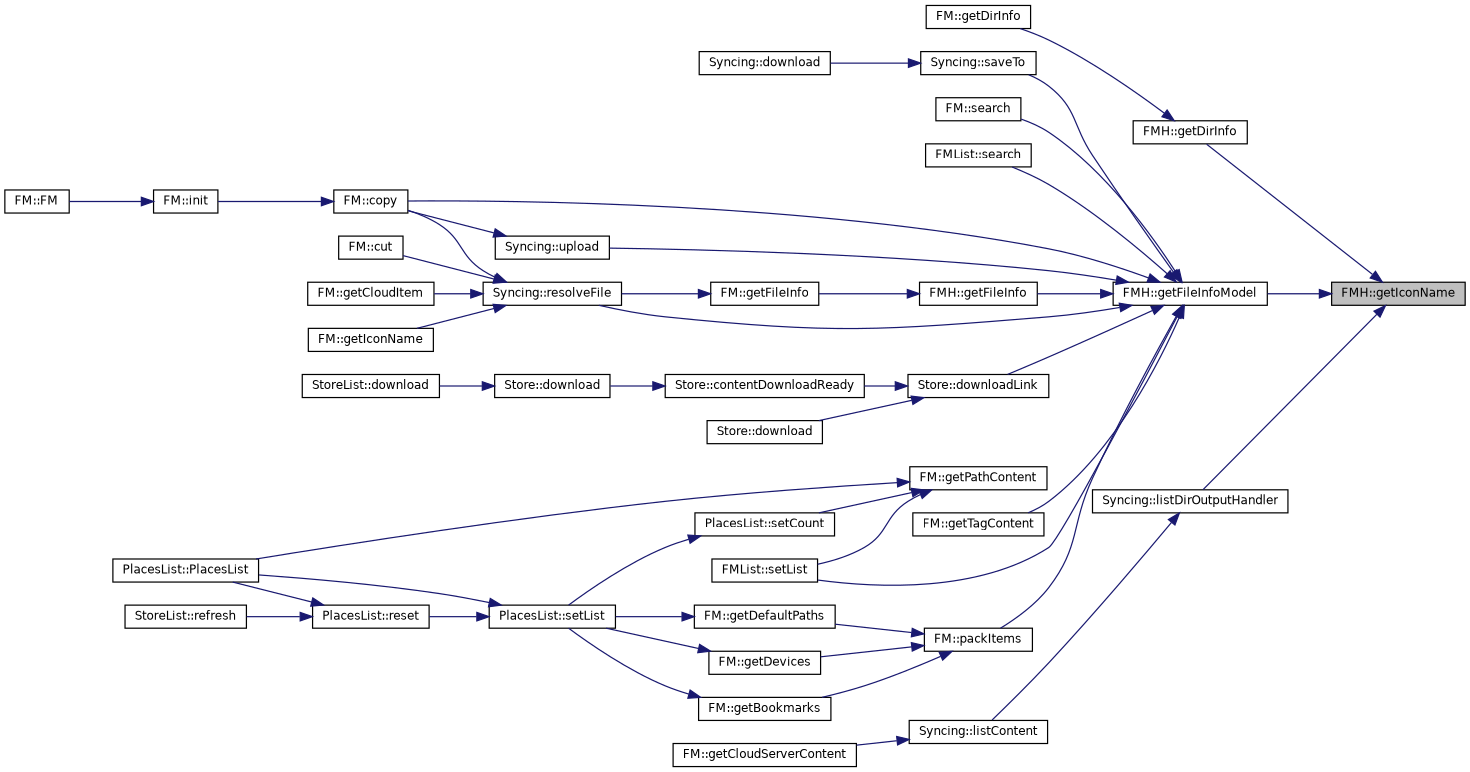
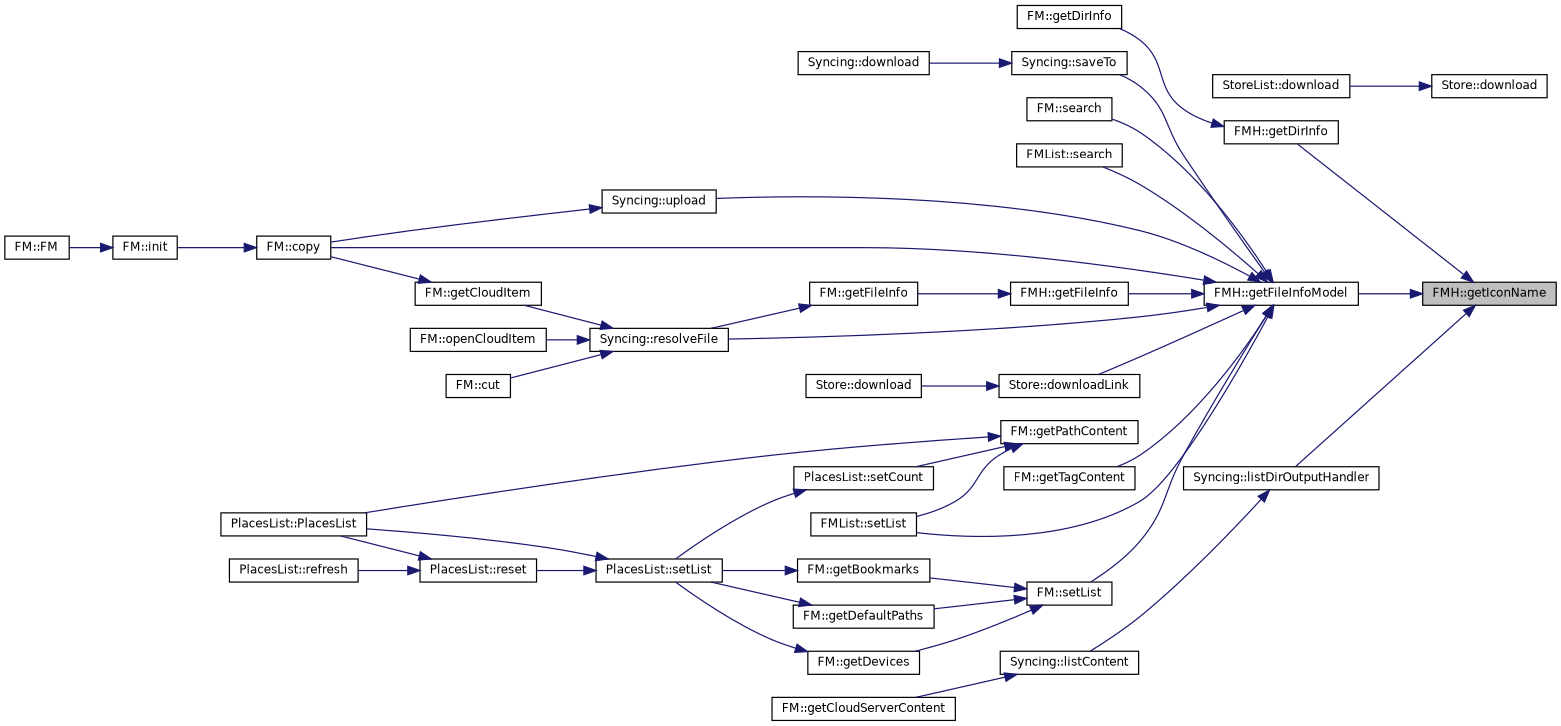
edge "FM::copy" -> "Syncing::resolveFile": now "FM::copy" -> "FM::getCloudItem"
node "FM::getIconName": label "FM::getIconName" -> "FM::openCloudItem"
node "Store::contentDownloadReady": removed
node "StoreList::refresh": label "StoreList::refresh" -> "PlacesList::refresh"
node "FM::packItems": label "FM::packItems" -> "FM::setList"
